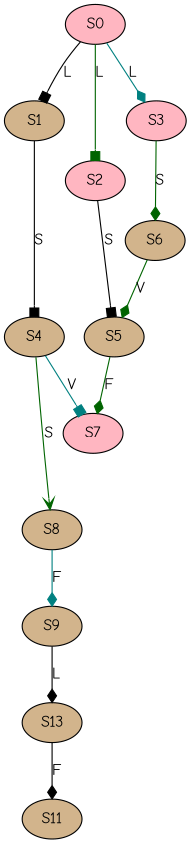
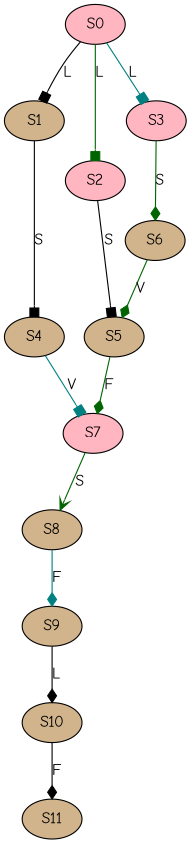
edge "S0" -> "S3": arrowhead diamond -> box
edge "S4" -> "S8": now "S7" -> "S8"
node "S13": label "S13" -> "S10"
